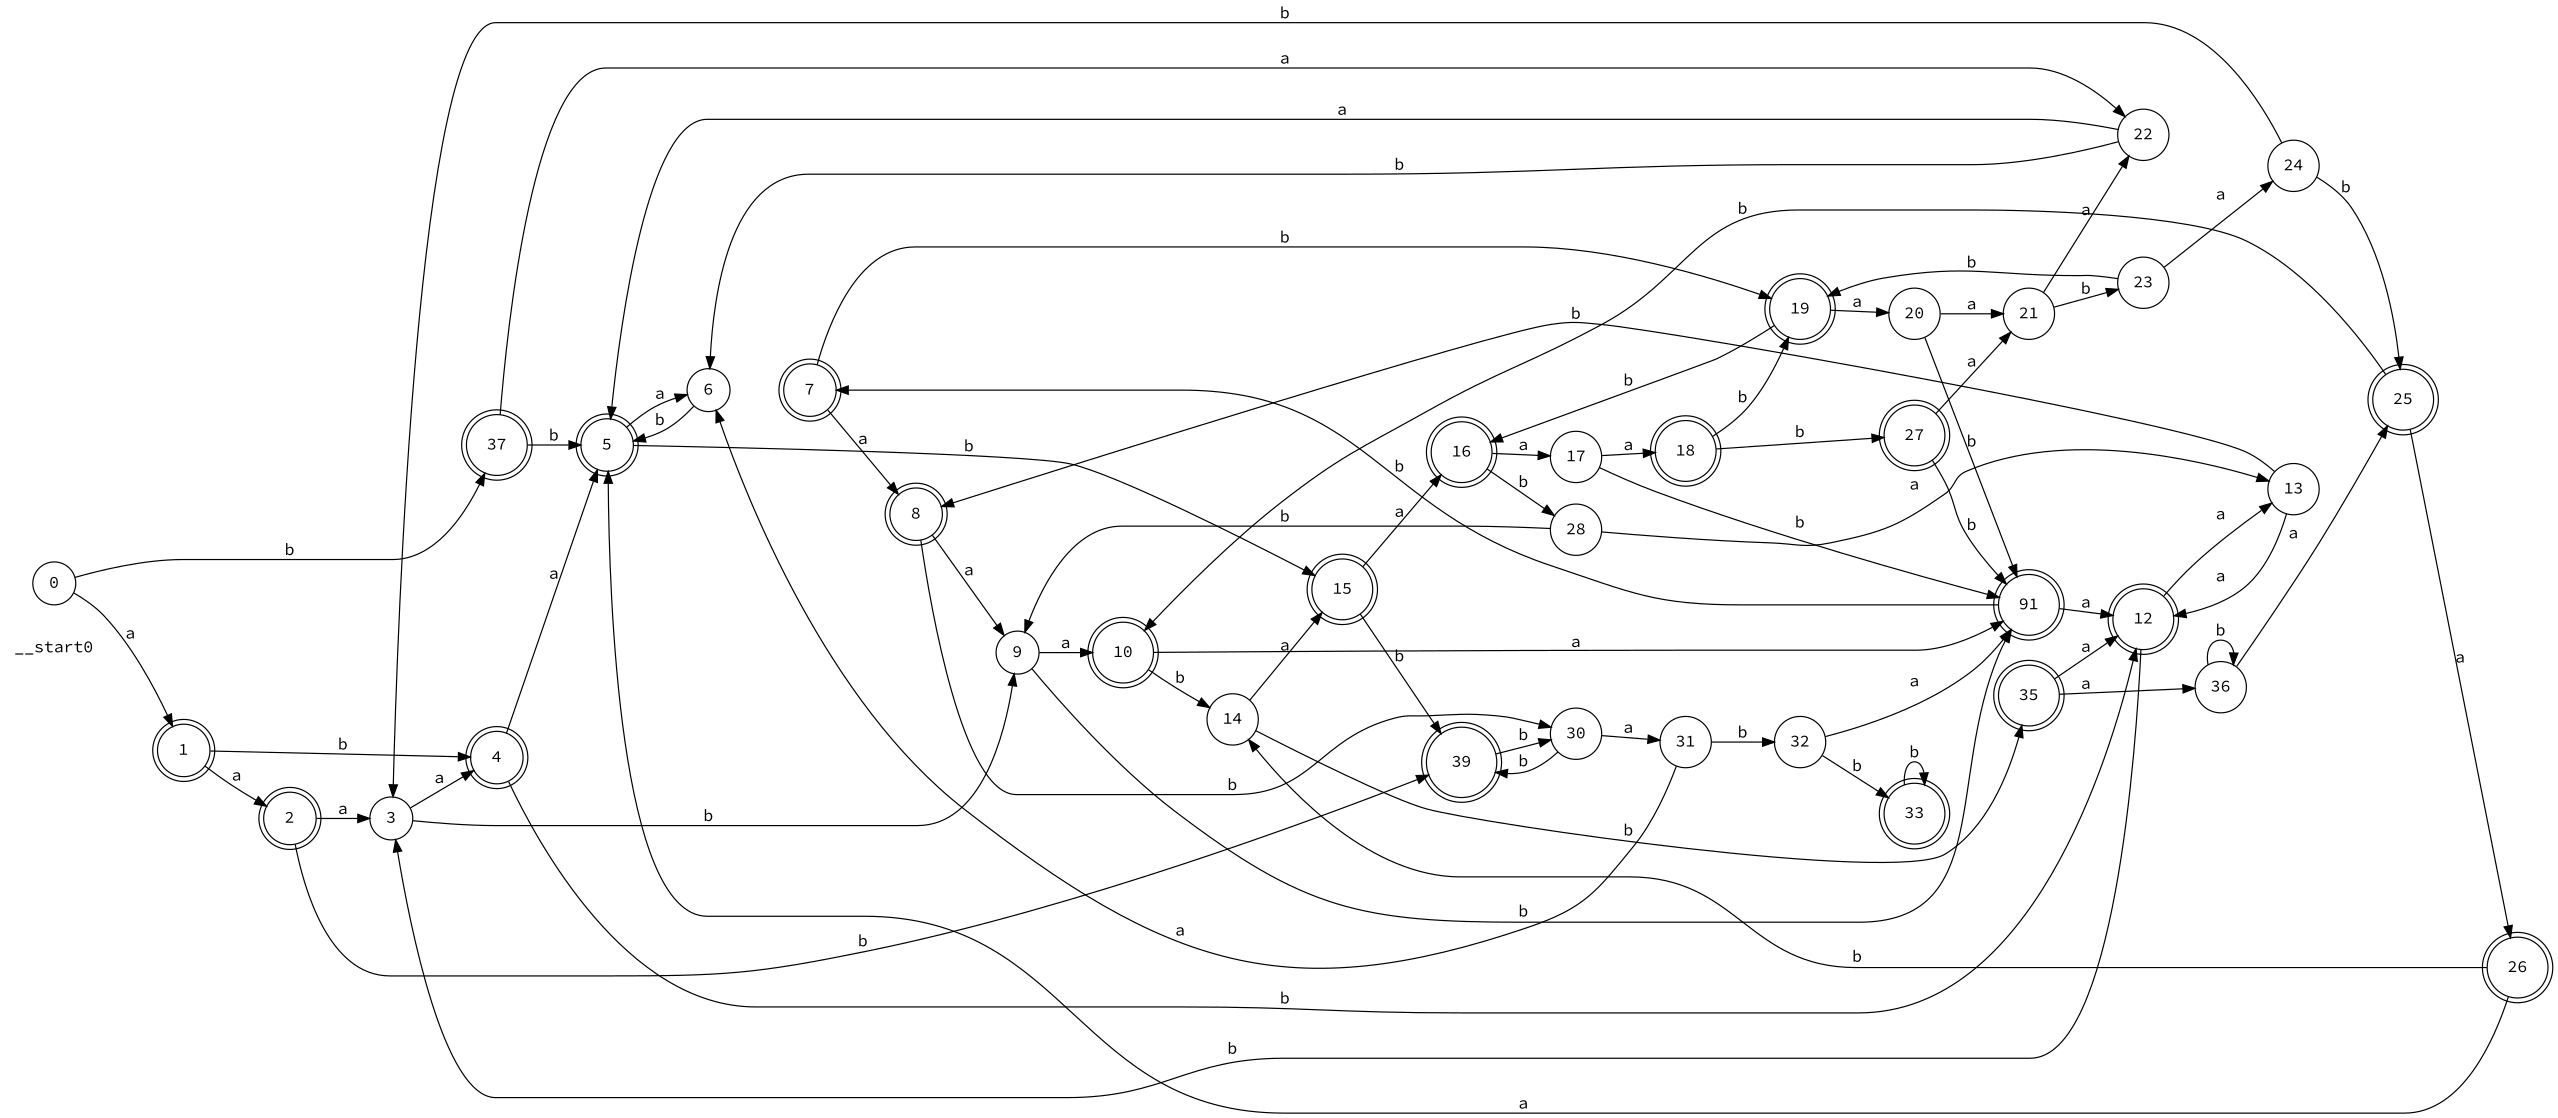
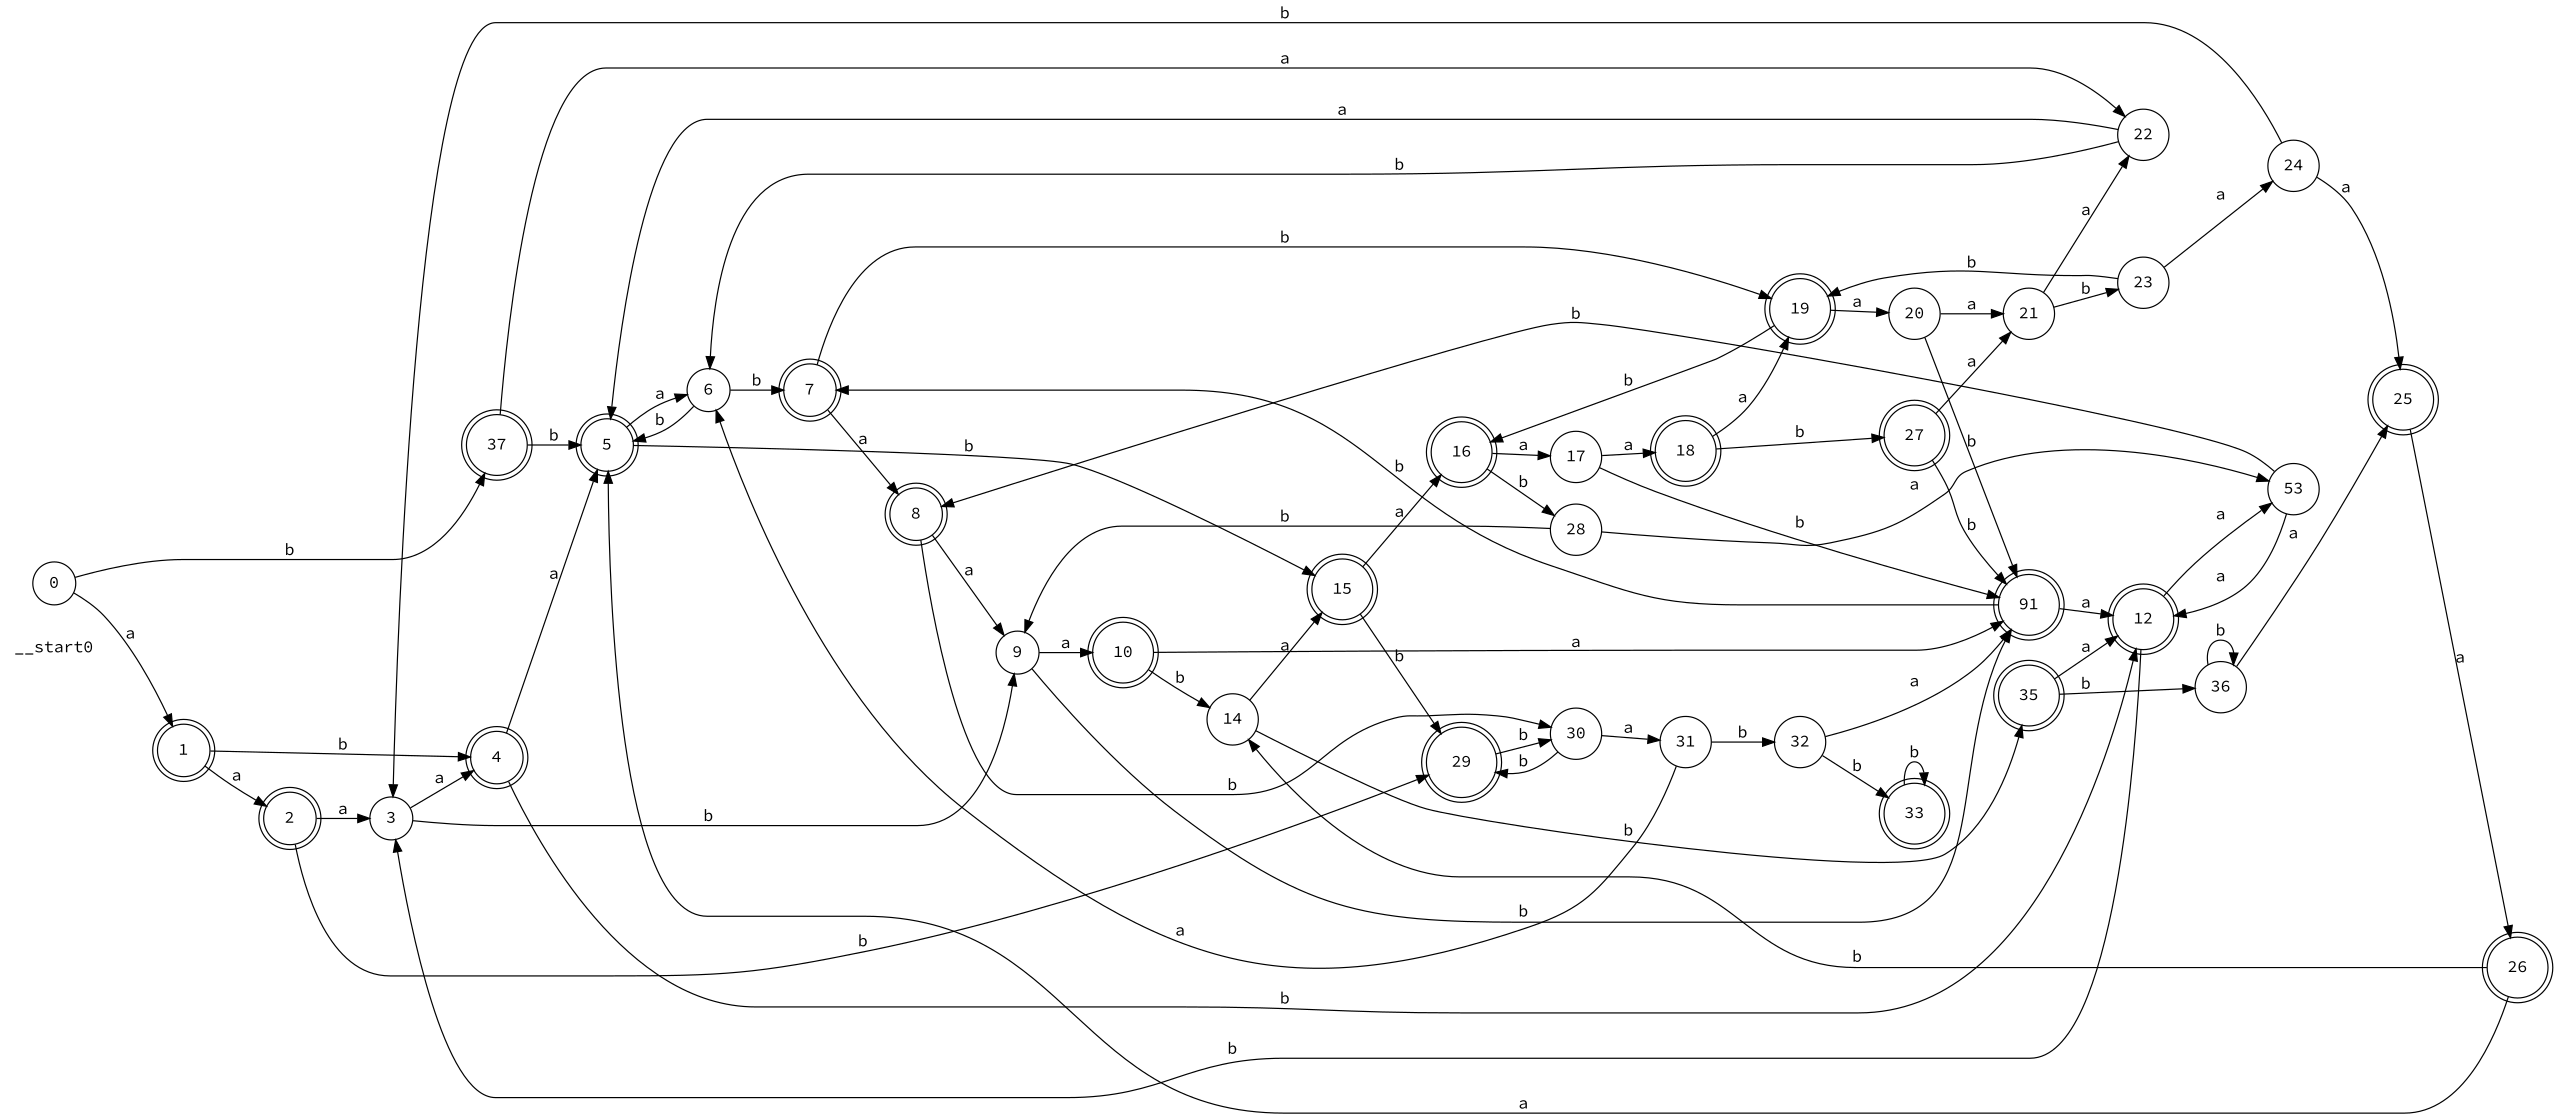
edge "24" -> "25": label "b" -> "a"
edge "25" -> "10": removed, label "b"
edge "6" -> "7": added, label "b"
edge "18" -> "19": label "b" -> "a"
node "13": label "13" -> "53"
edge "35" -> "36": label "a" -> "b"
node "39": label "39" -> "29"
